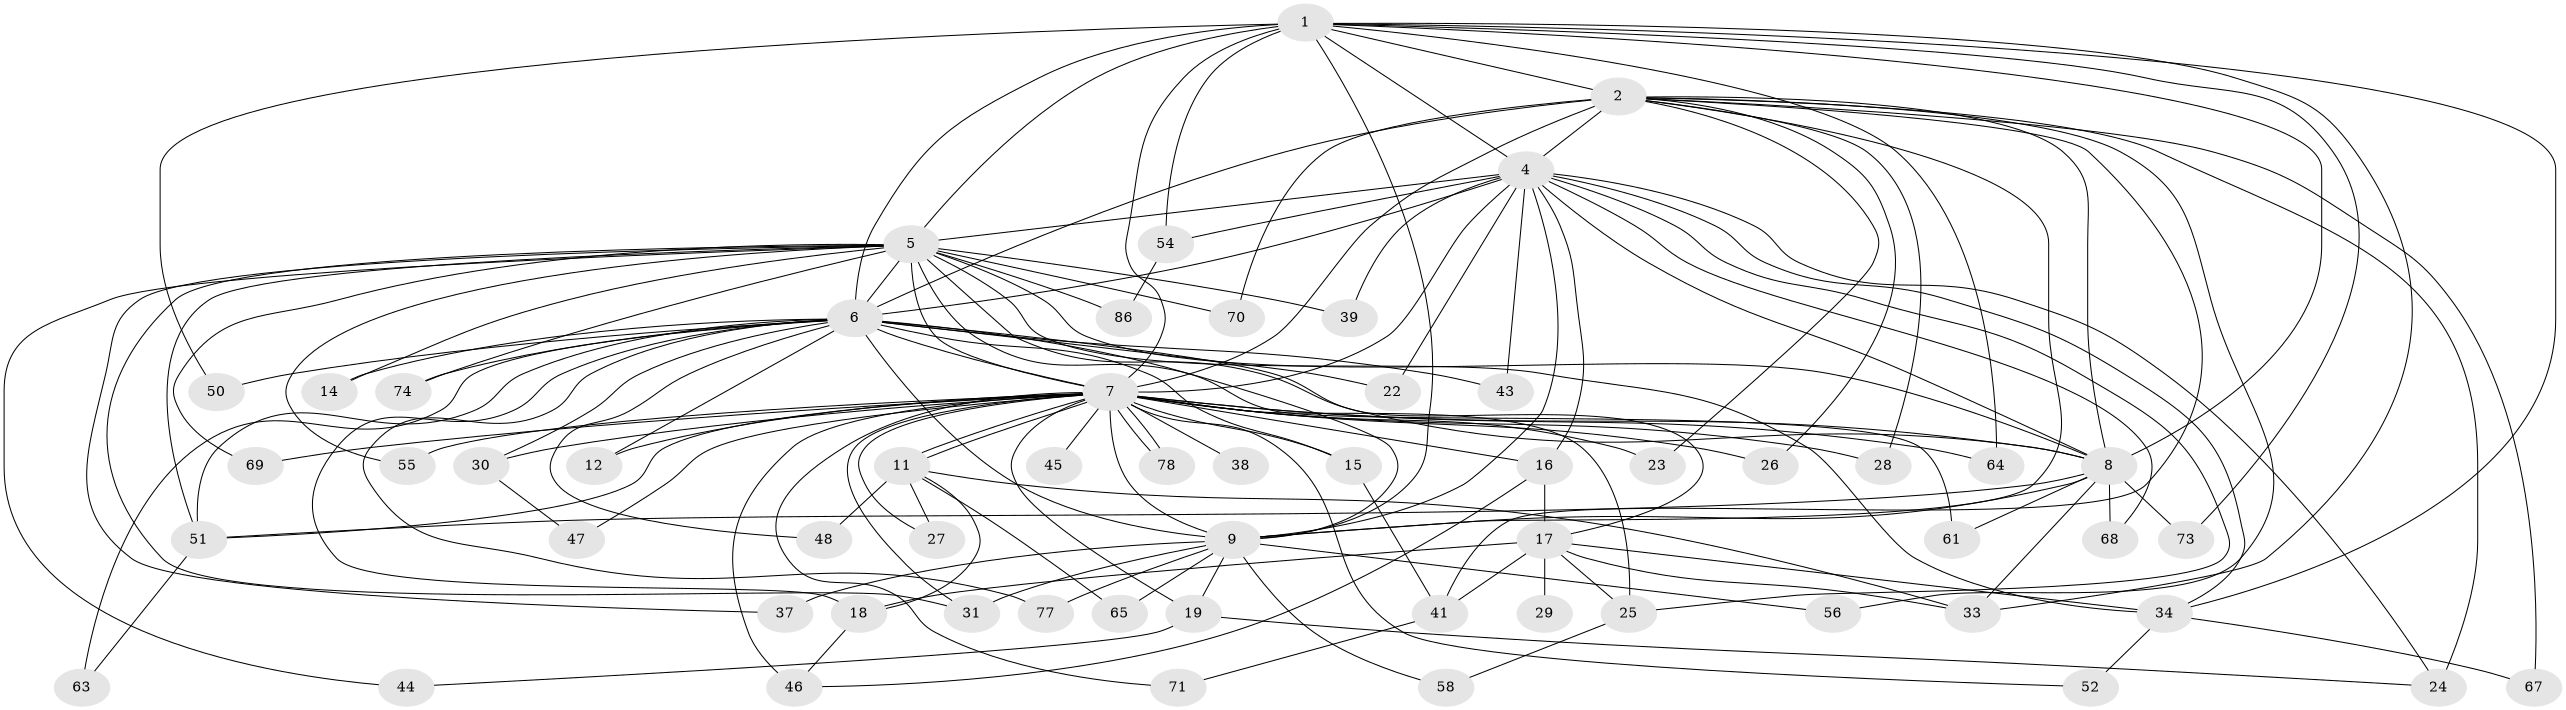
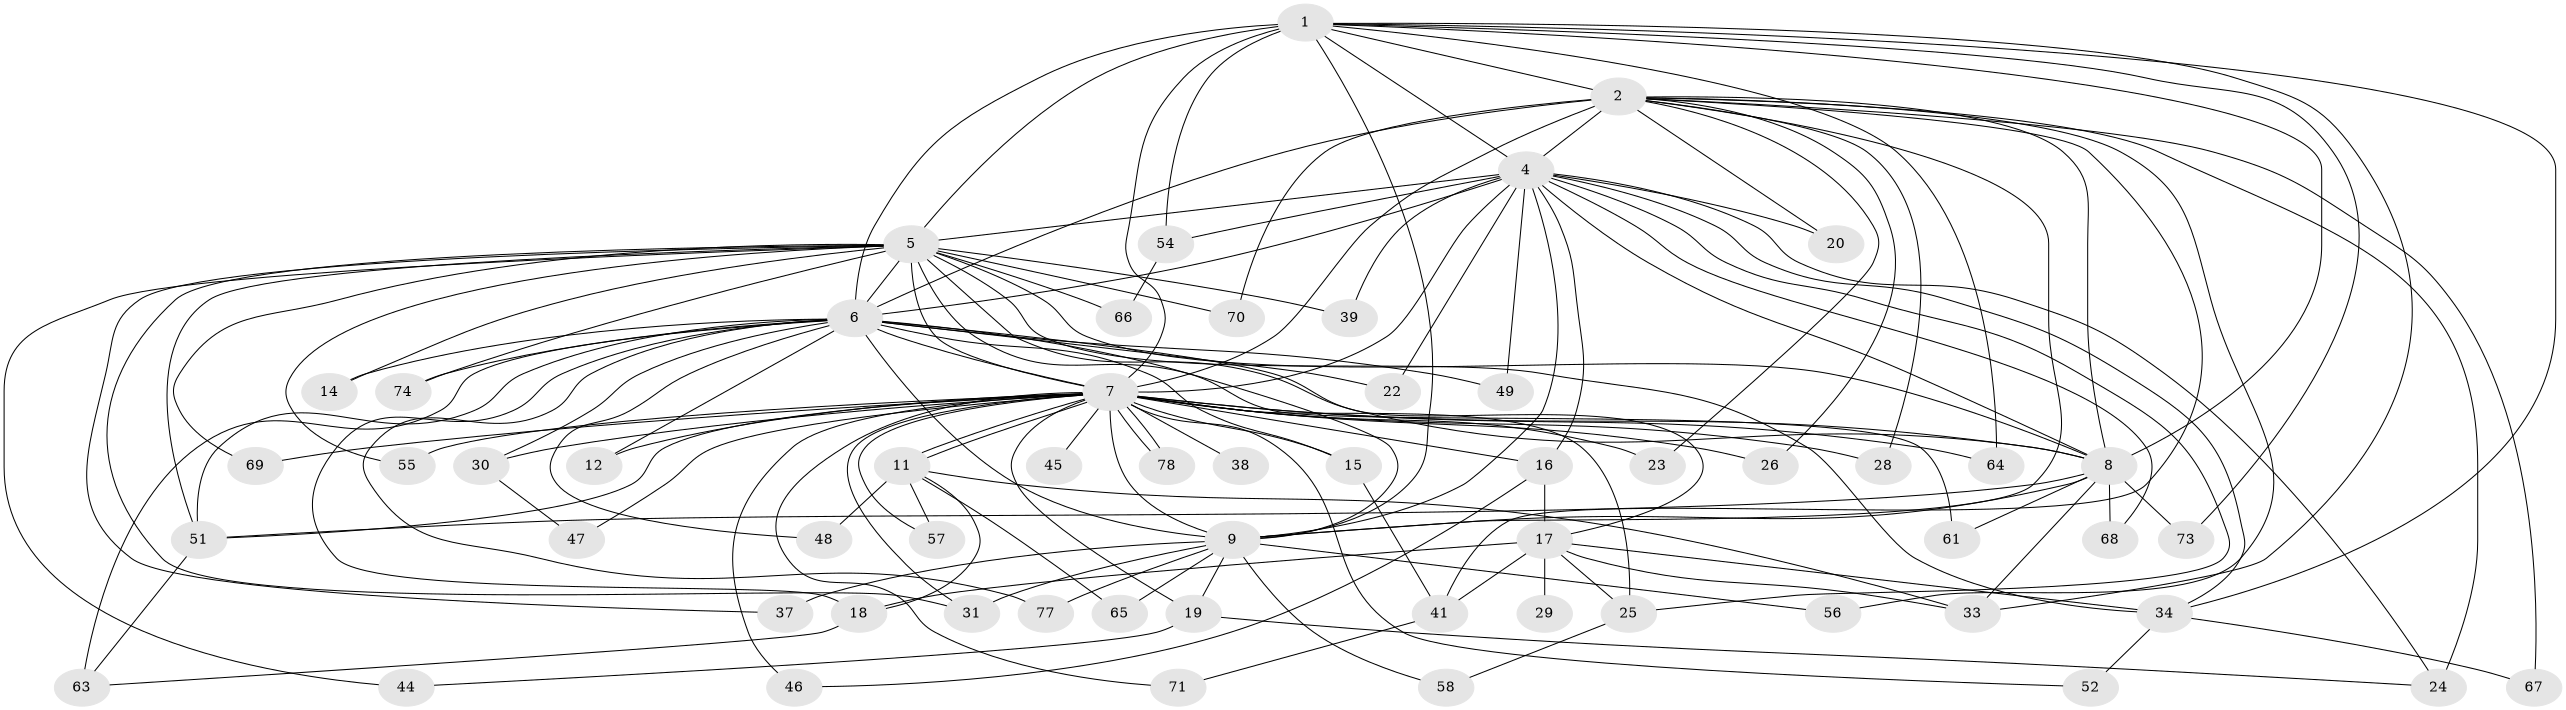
node "20": added
node "86": label "86" -> "66"
node "50": removed
node "43": label "43" -> "49"
node "27": label "27" -> "57"
edge "18" -- "46": now "18" -- "63"
